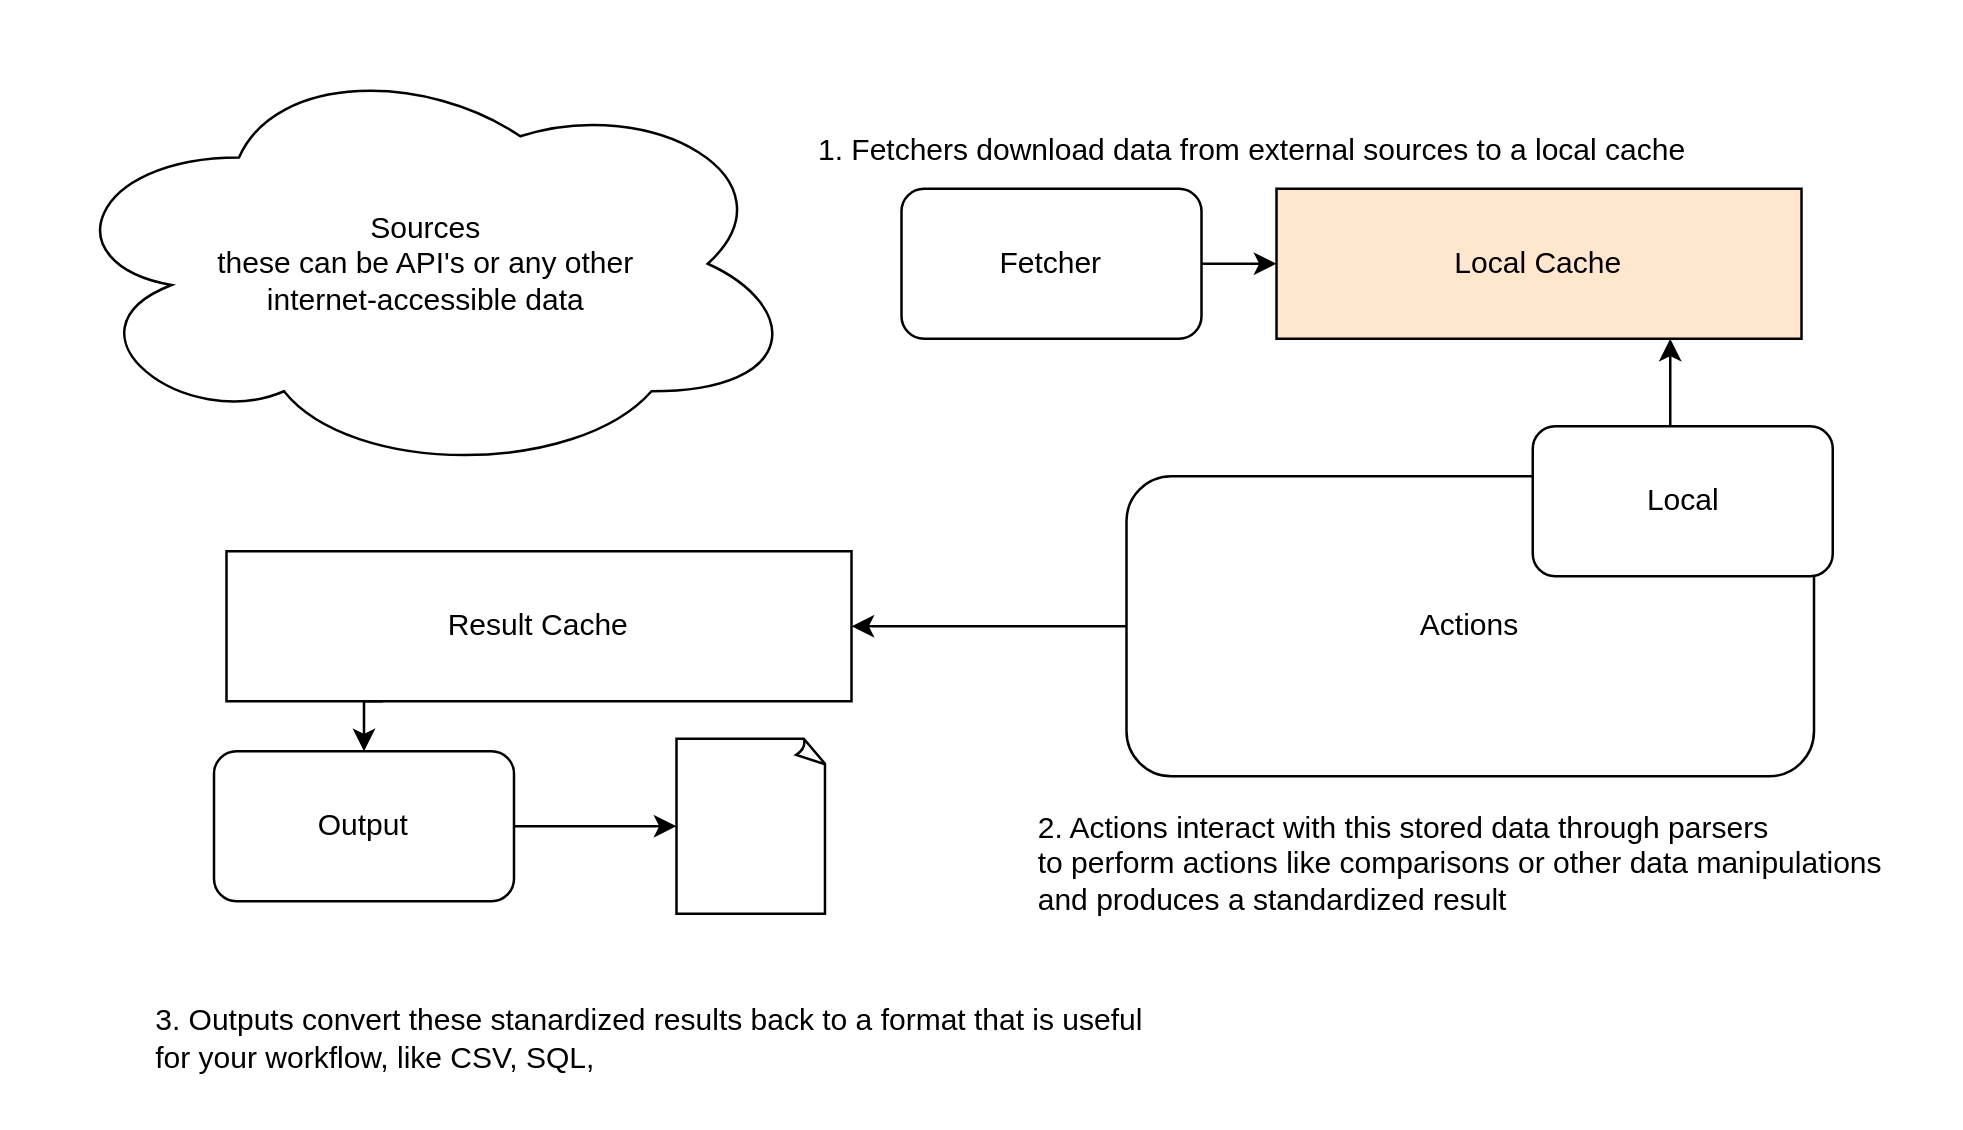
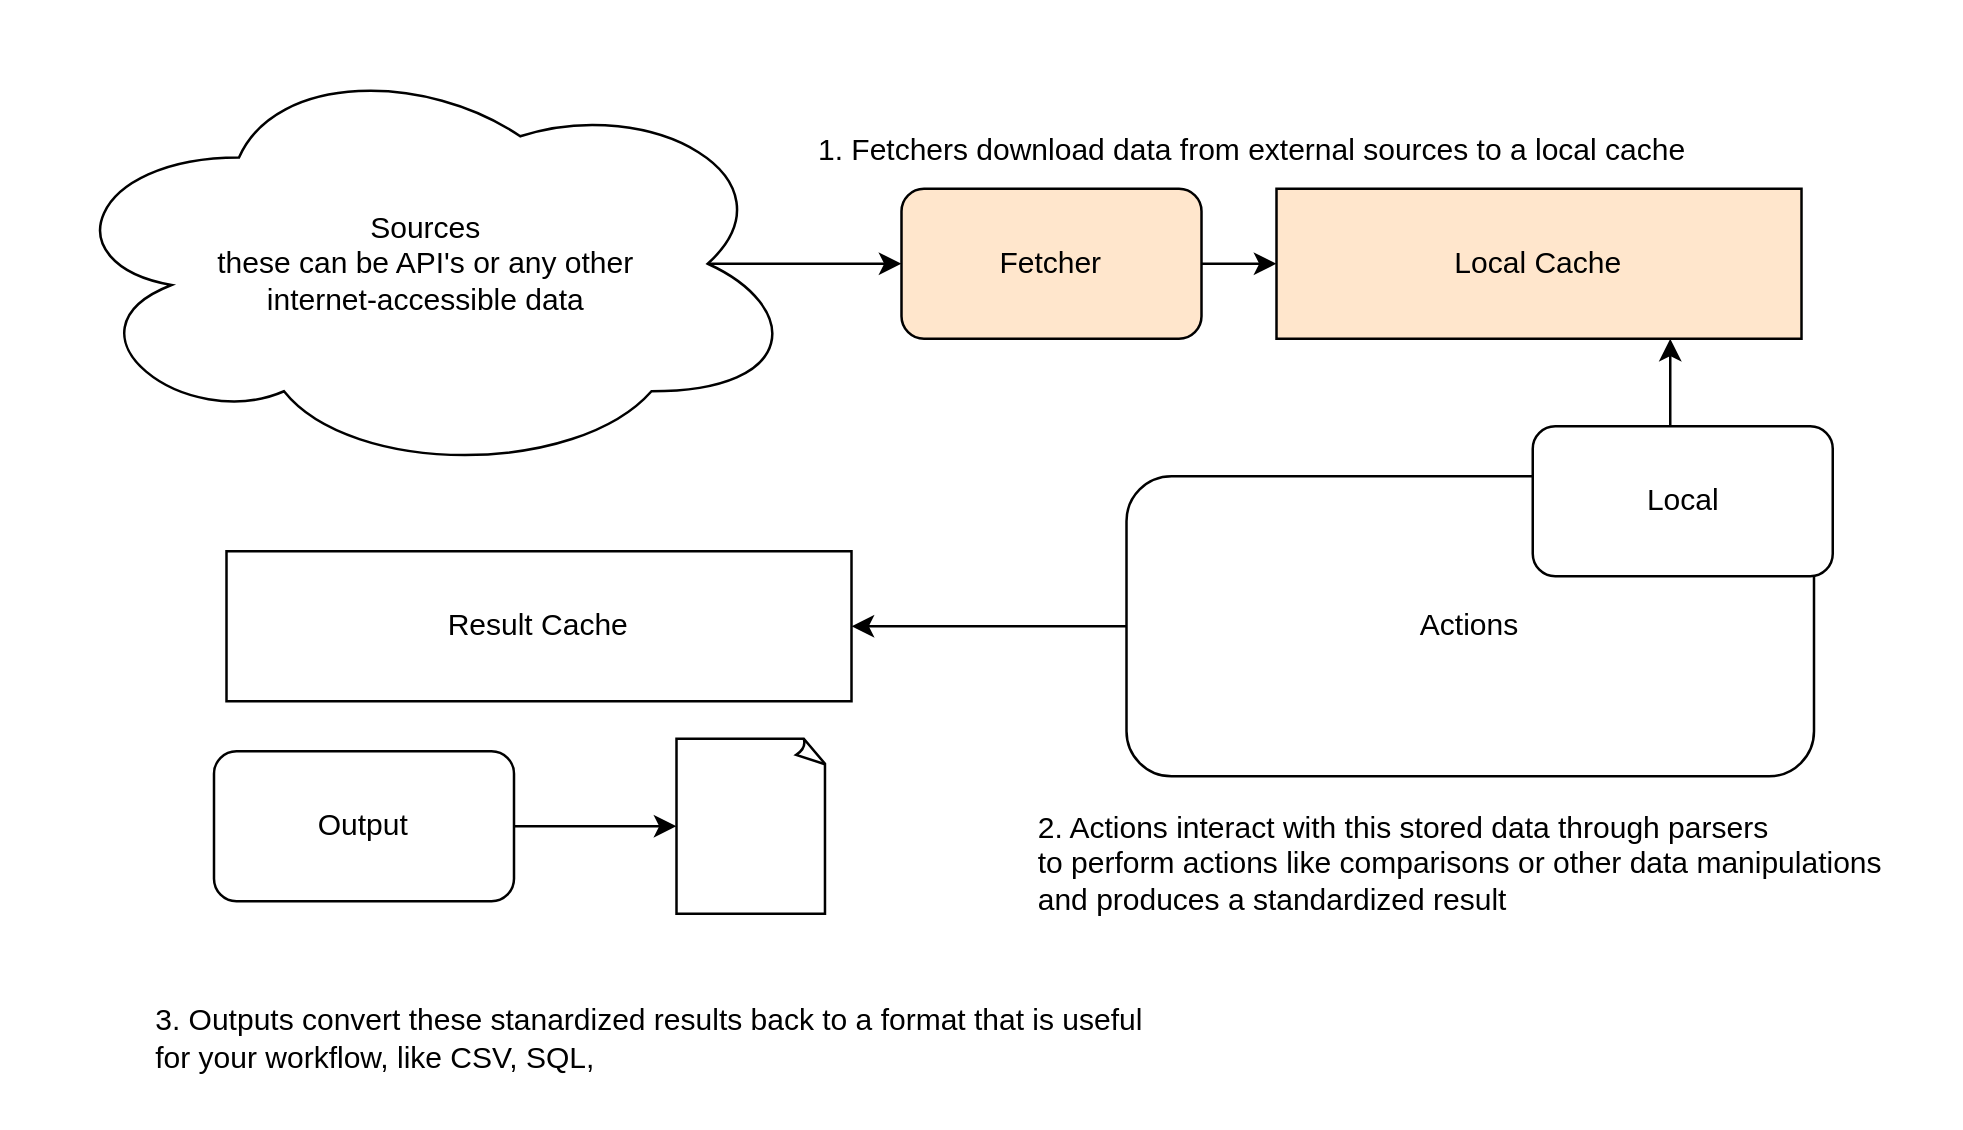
edge "Sources these can be API's or any other internet-accessible data" -> "Fetcher": added
node "Fetcher": fillcolor #ffffff -> #ffe6cc
edge "Result Cache" -> "Output": removed
